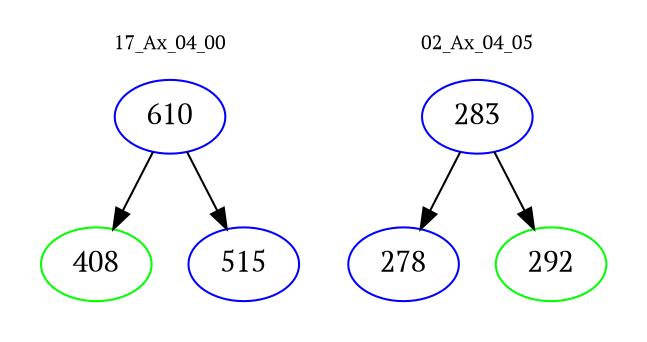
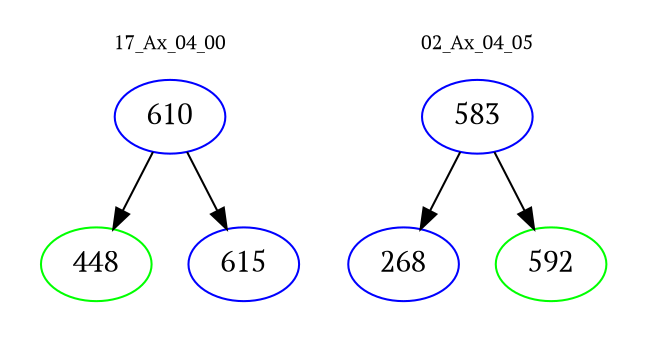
node "283": label "283" -> "583"
node "408": label "408" -> "448"
node "515": label "515" -> "615"
node "278": label "278" -> "268"
node "292": label "292" -> "592"
